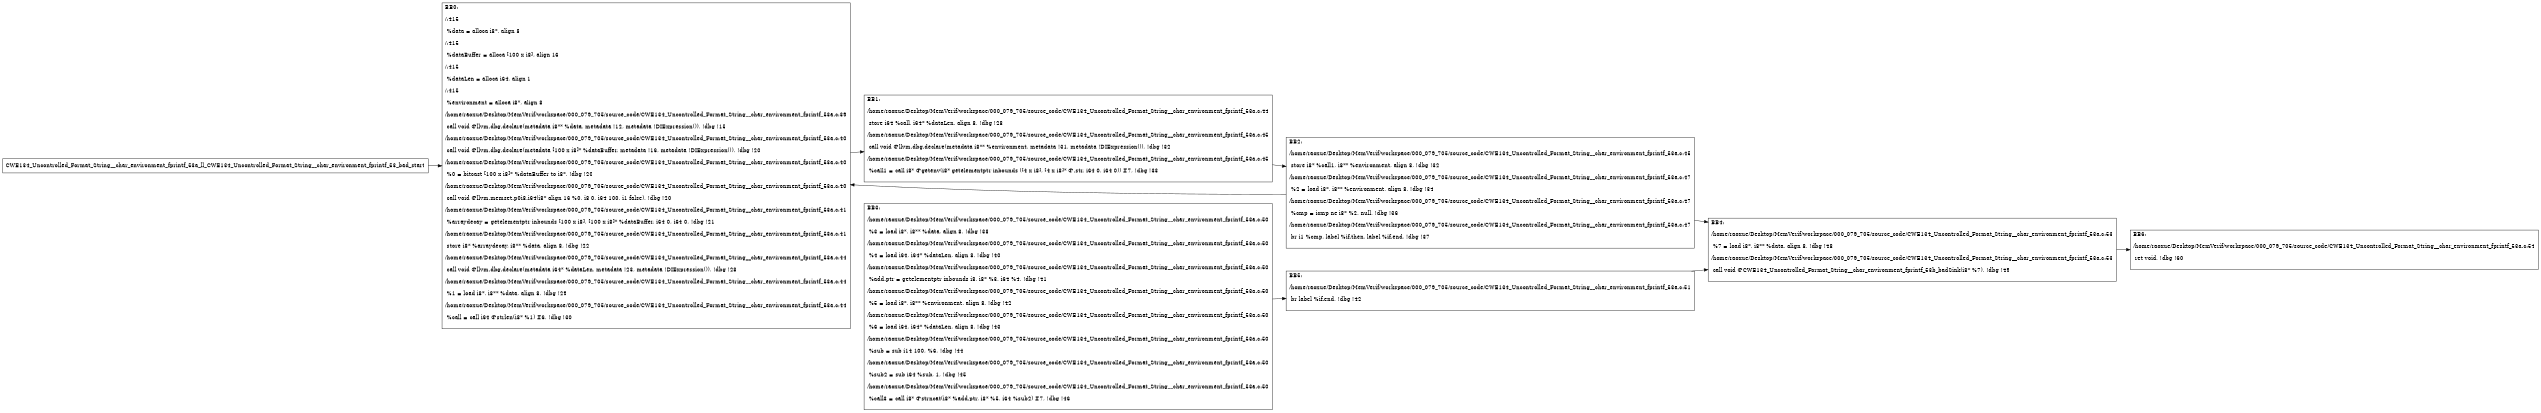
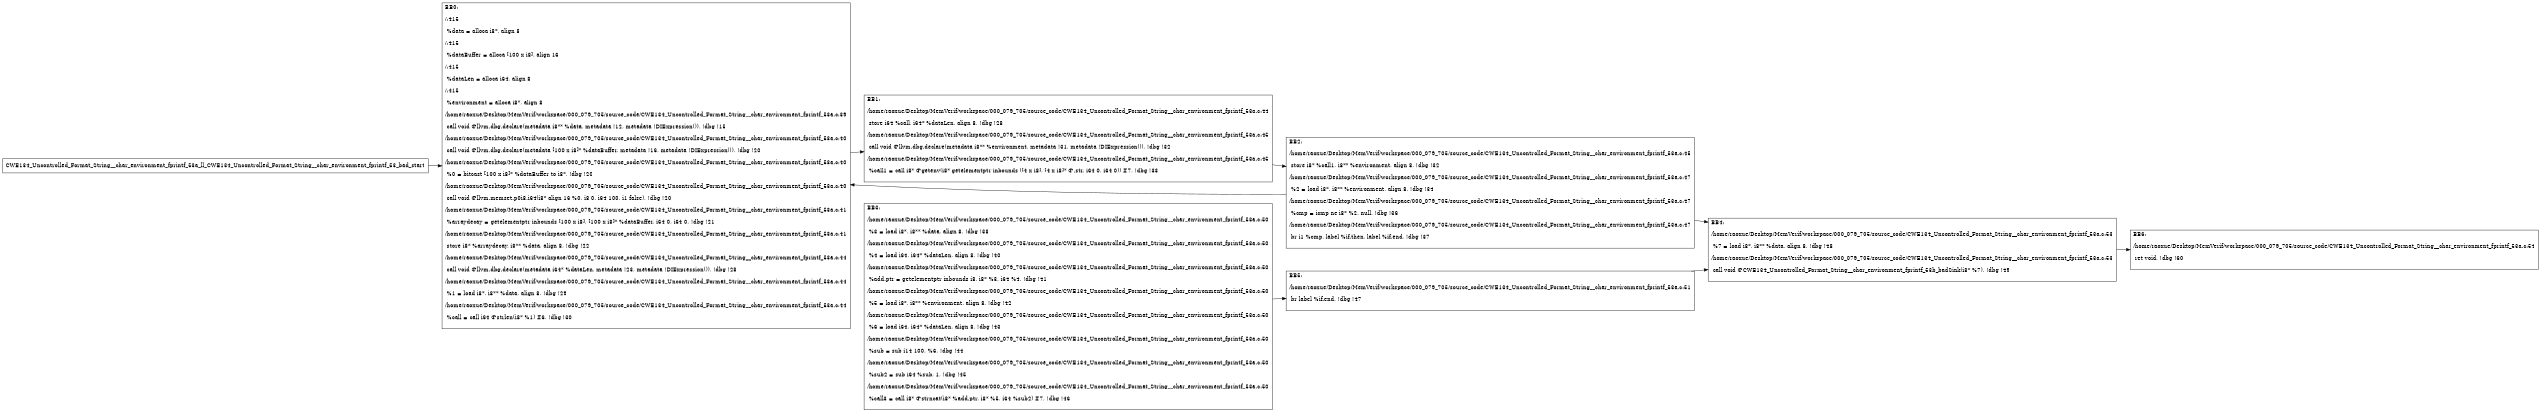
node "BB0:": text "%dataLen = alloca i64, align 1" -> "%dataLen = alloca i64, align 8"
node "BB5:": text "br label %if.end, !dbg !42" -> "br label %if.end, !dbg !47"
